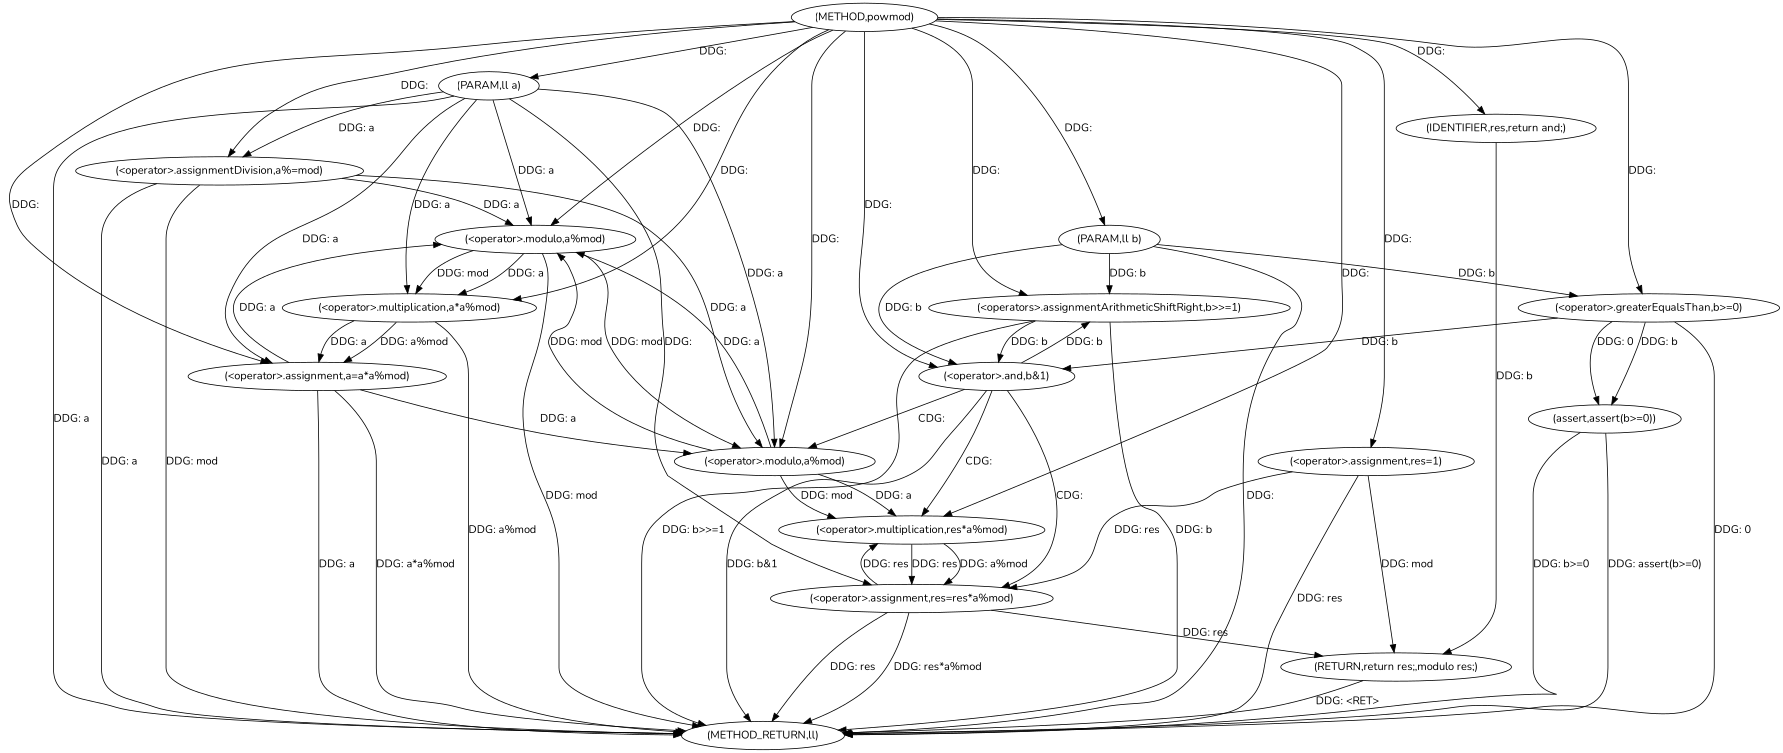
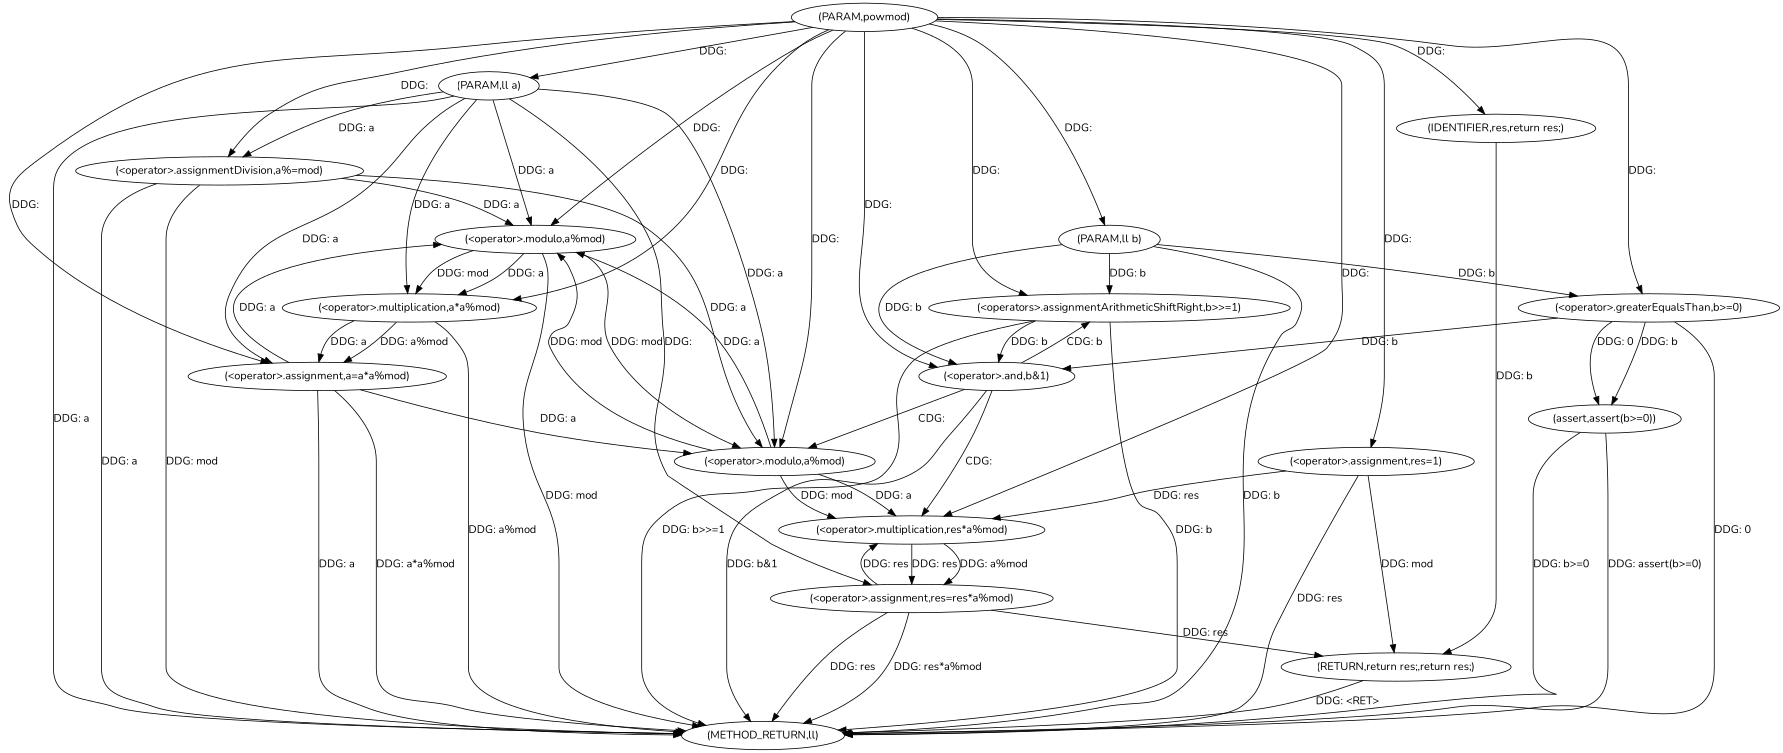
node "(METHOD,powmod)": label "(METHOD,powmod)" -> "(PARAM,powmod)"
node "(IDENTIFIER,res,return and;)": label "(IDENTIFIER,res,return and;)" -> "(IDENTIFIER,res,return res;)"
edge "(<operator>.and,b&1)" -> "(<operators>.assignmentArithmeticShiftRight,b>>=1)": label "DDG: b" -> "CDG: b"
edge "(<operator>.and,b&1)" -> "(<operator>.assignment,res=res*a%mod)": removed, label "CDG:"
edge "(PARAM,ll b)" -> "(METHOD_RETURN,ll)": label "DDG: " -> "DDG: b"
edge "(<operator>.assignment,res=1)" -> "(<operator>.assignment,res=res*a%mod)": now "(<operator>.assignment,res=1)" -> "(<operator>.multiplication,res*a%mod)"
node "(RETURN,return res;,modulo res;)": label "(RETURN,return res;,modulo res;)" -> "(RETURN,return res;,return res;)"
